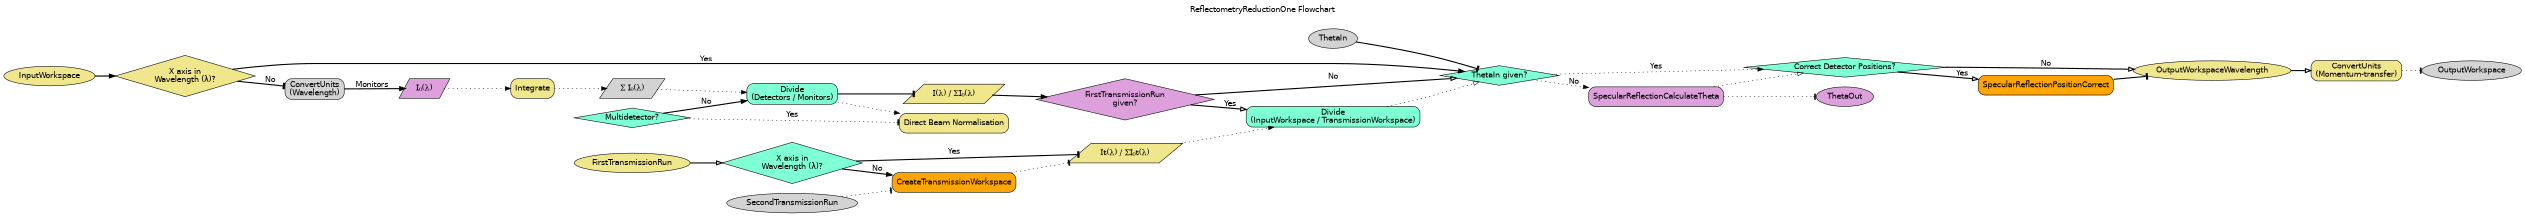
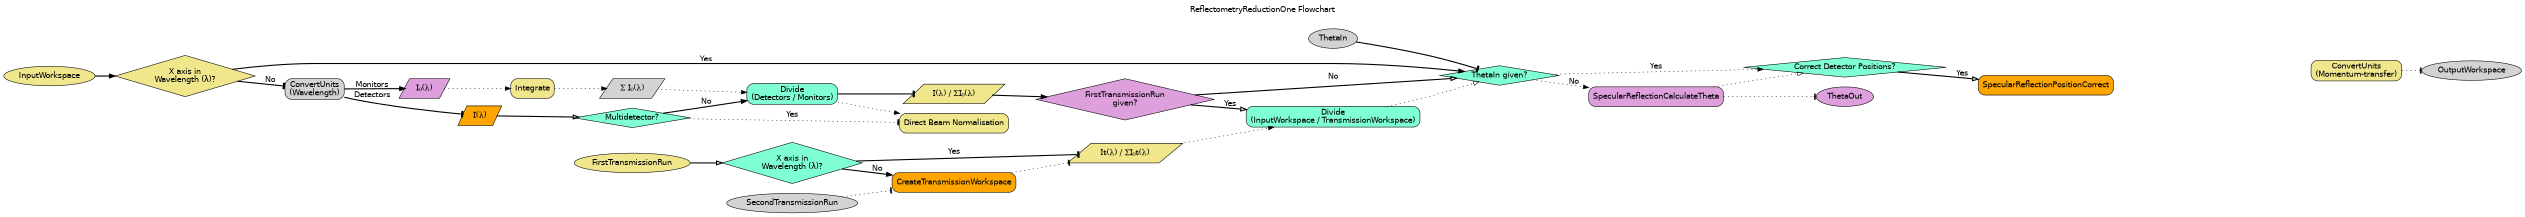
node "OutputWorkspaceWavelength": removed
node "I(λ)": added
